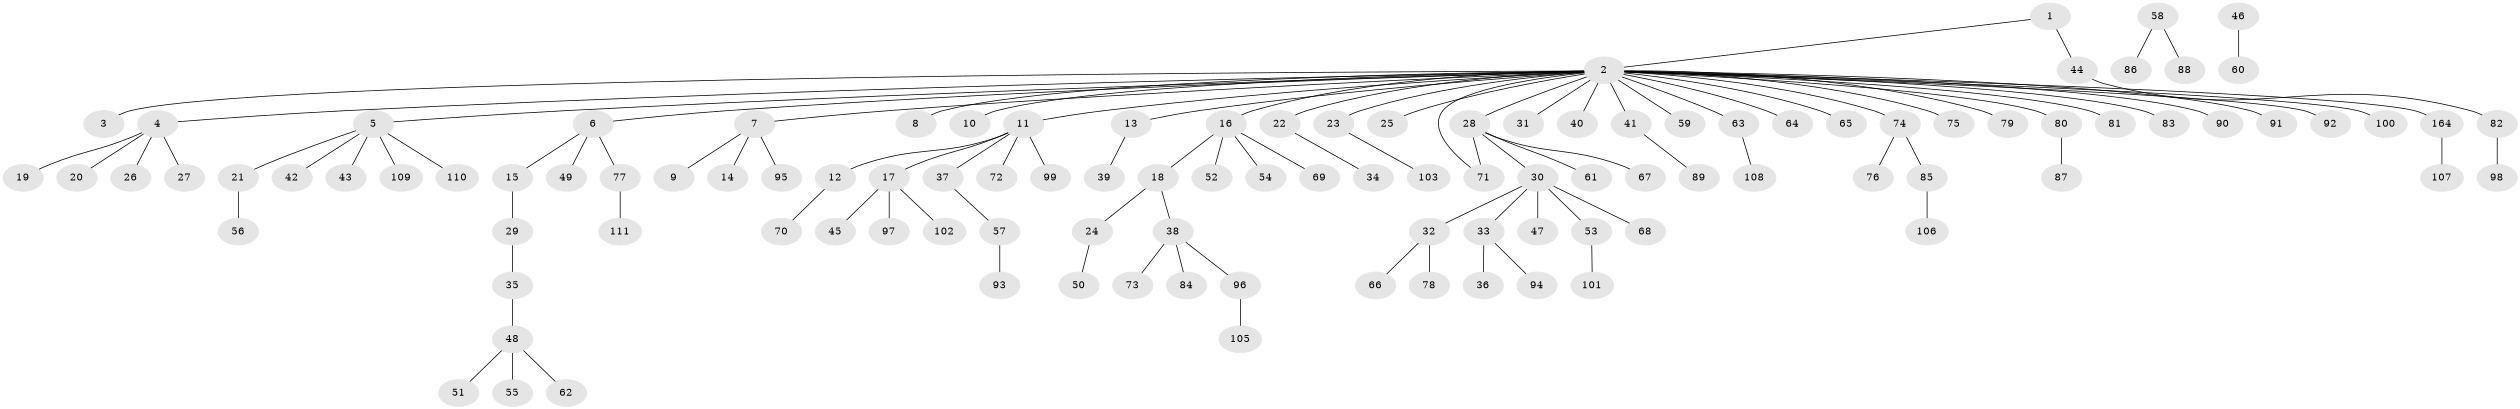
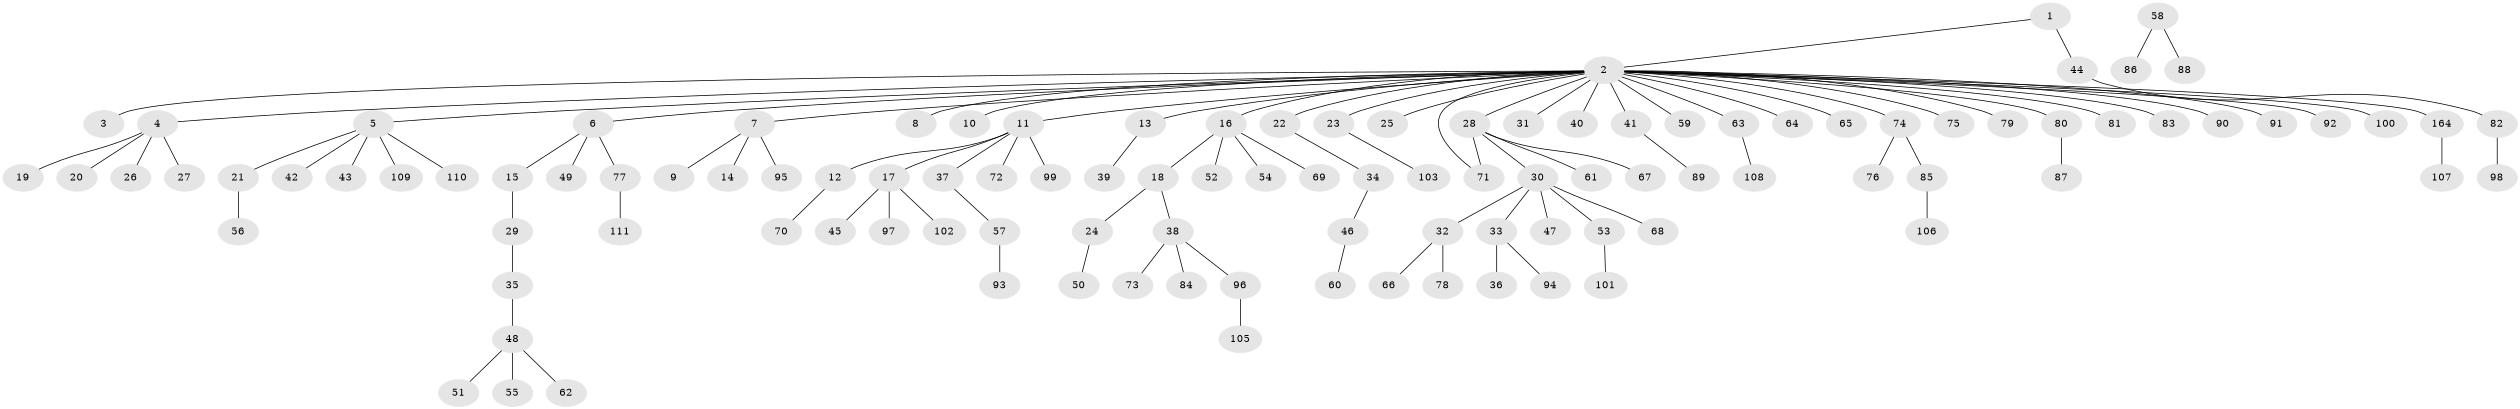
edge "34" -- "46": added
